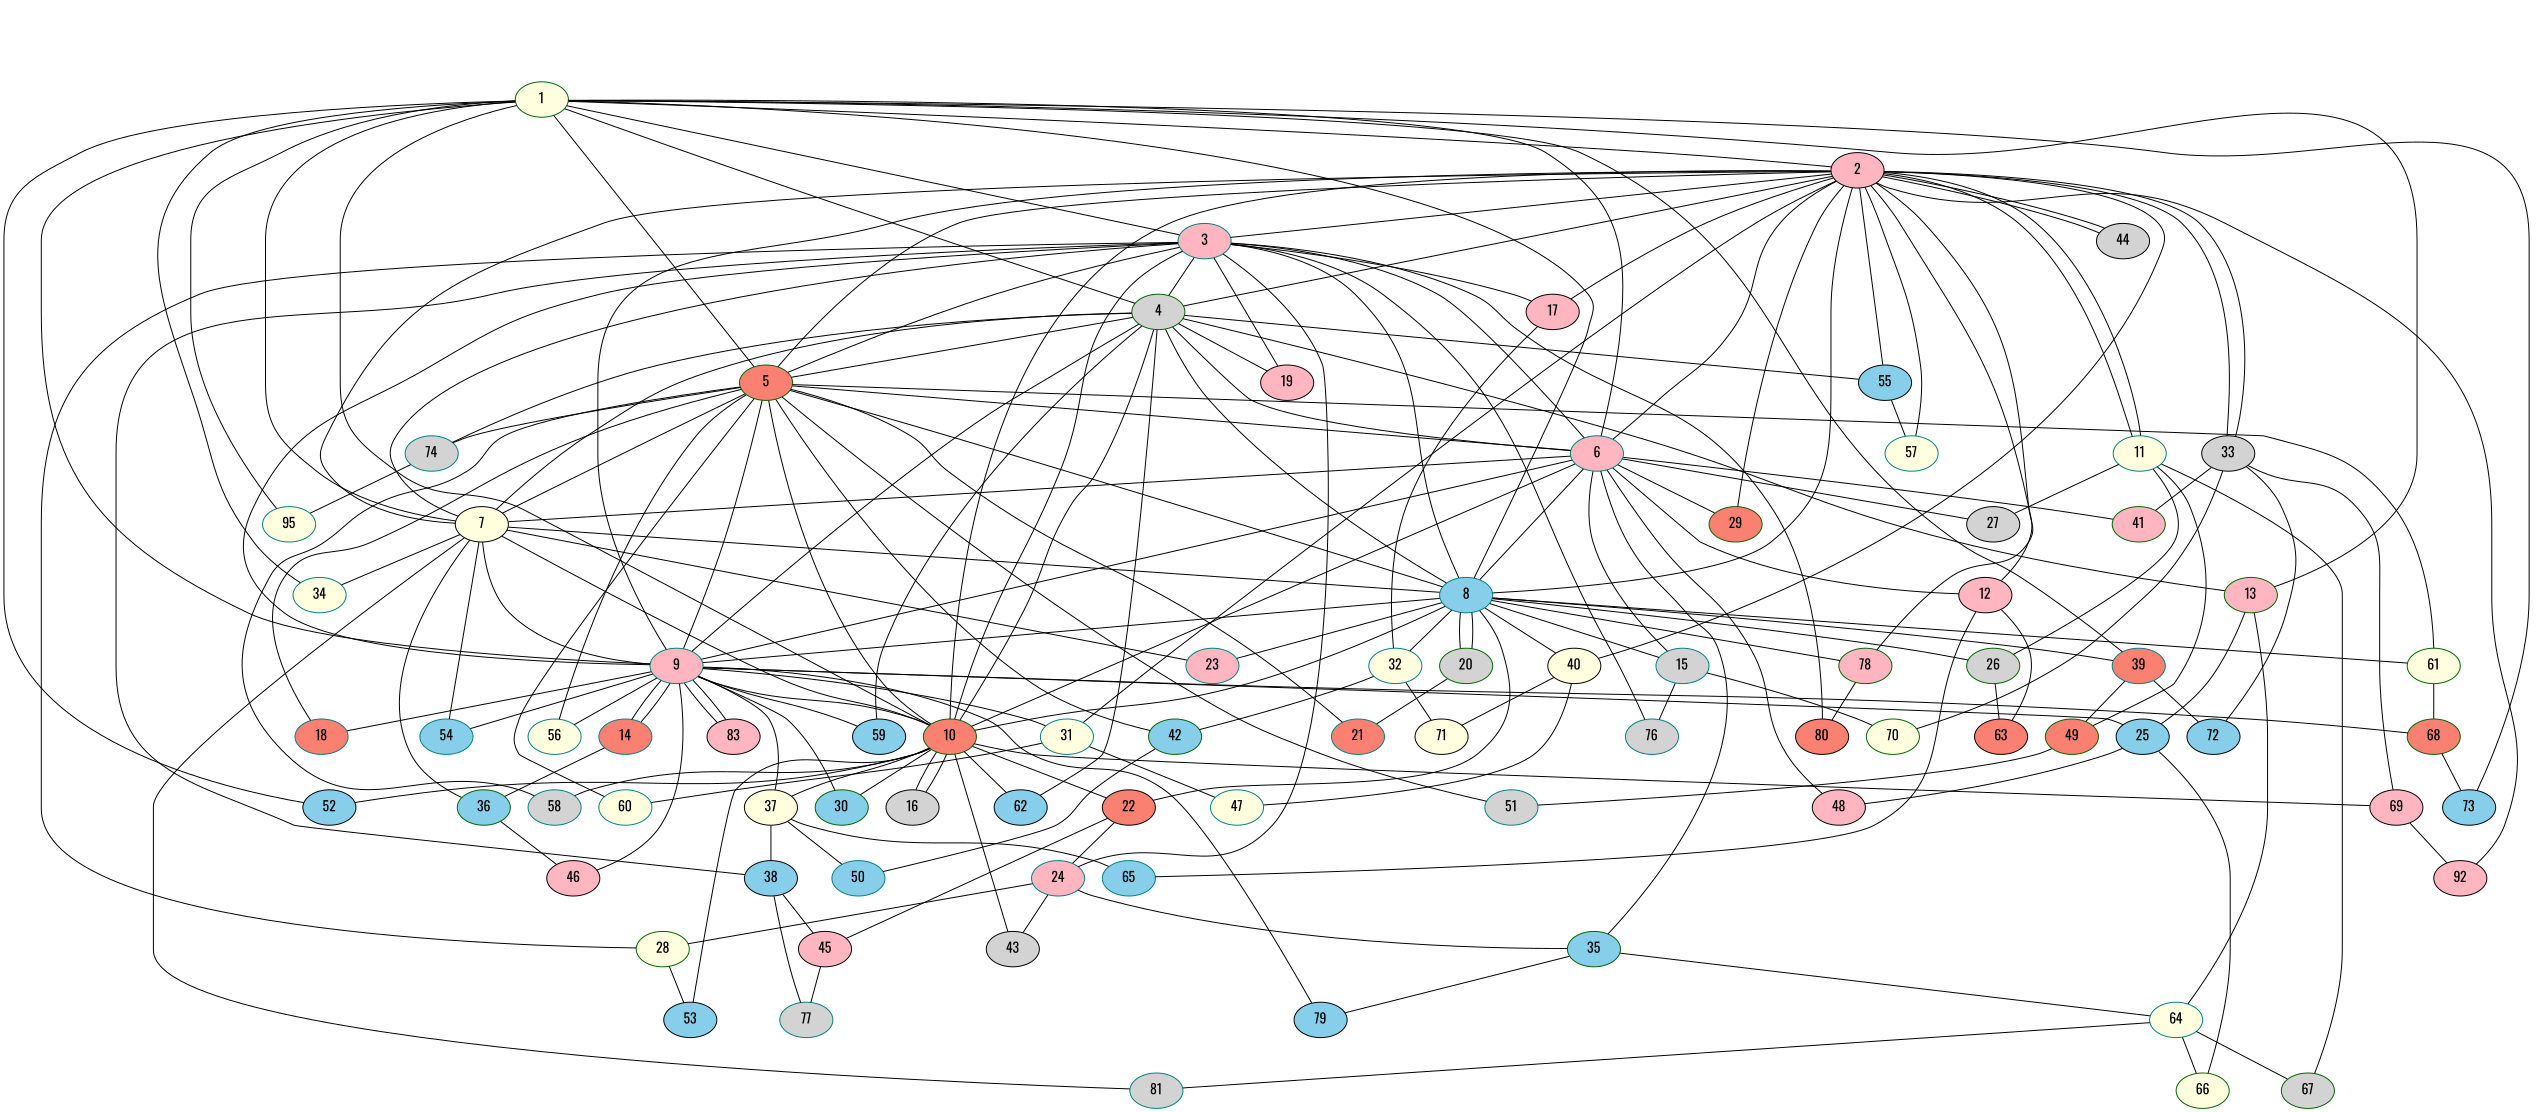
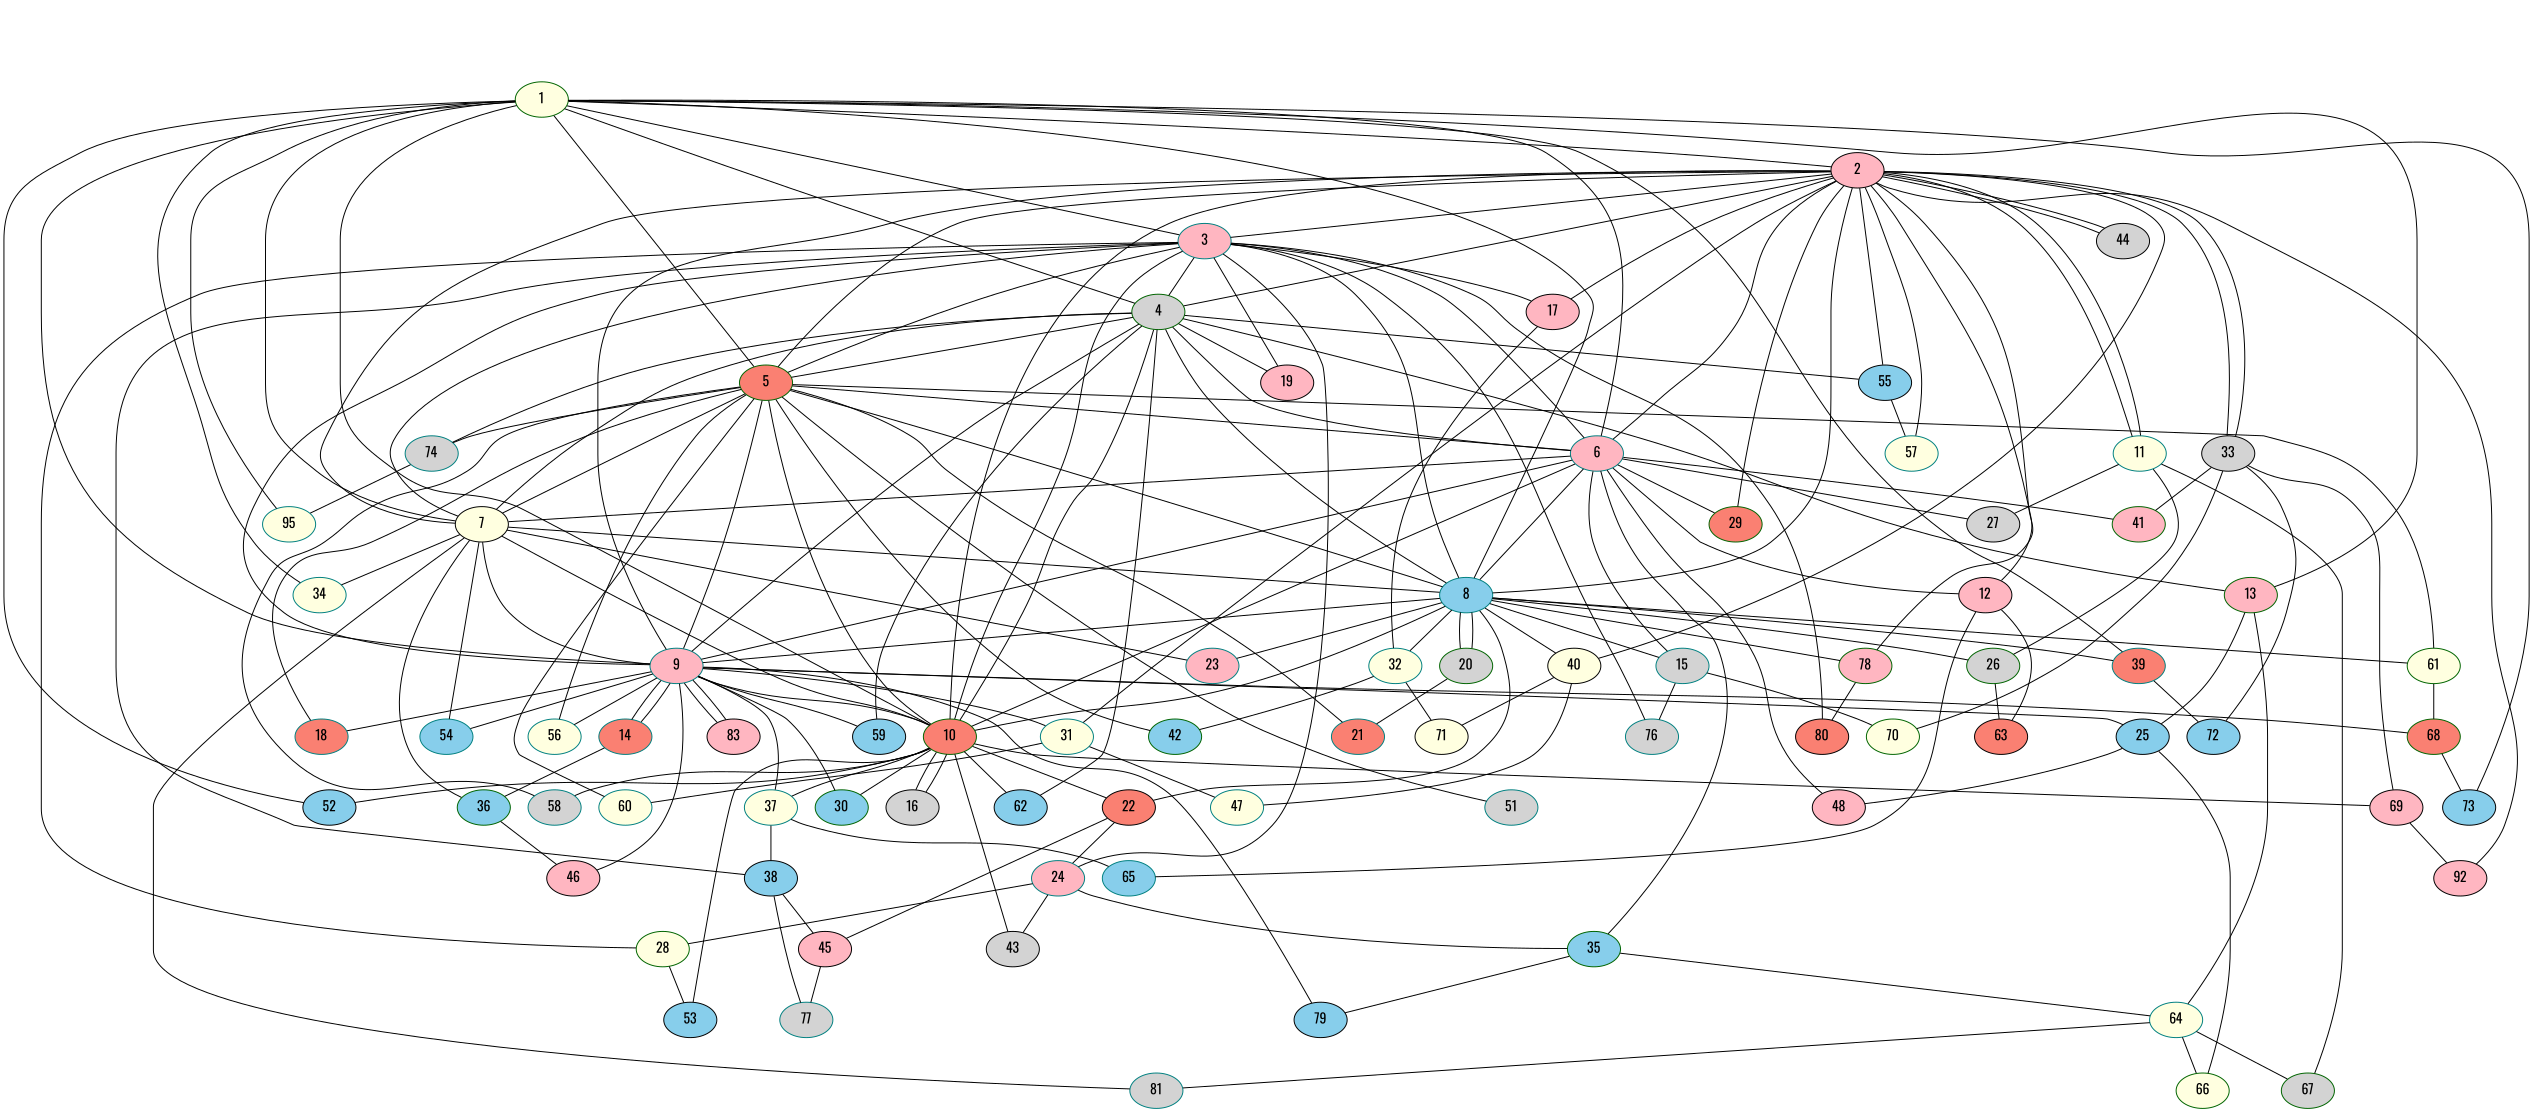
node "49": removed
node "37": color black -> teal
node "50": removed
